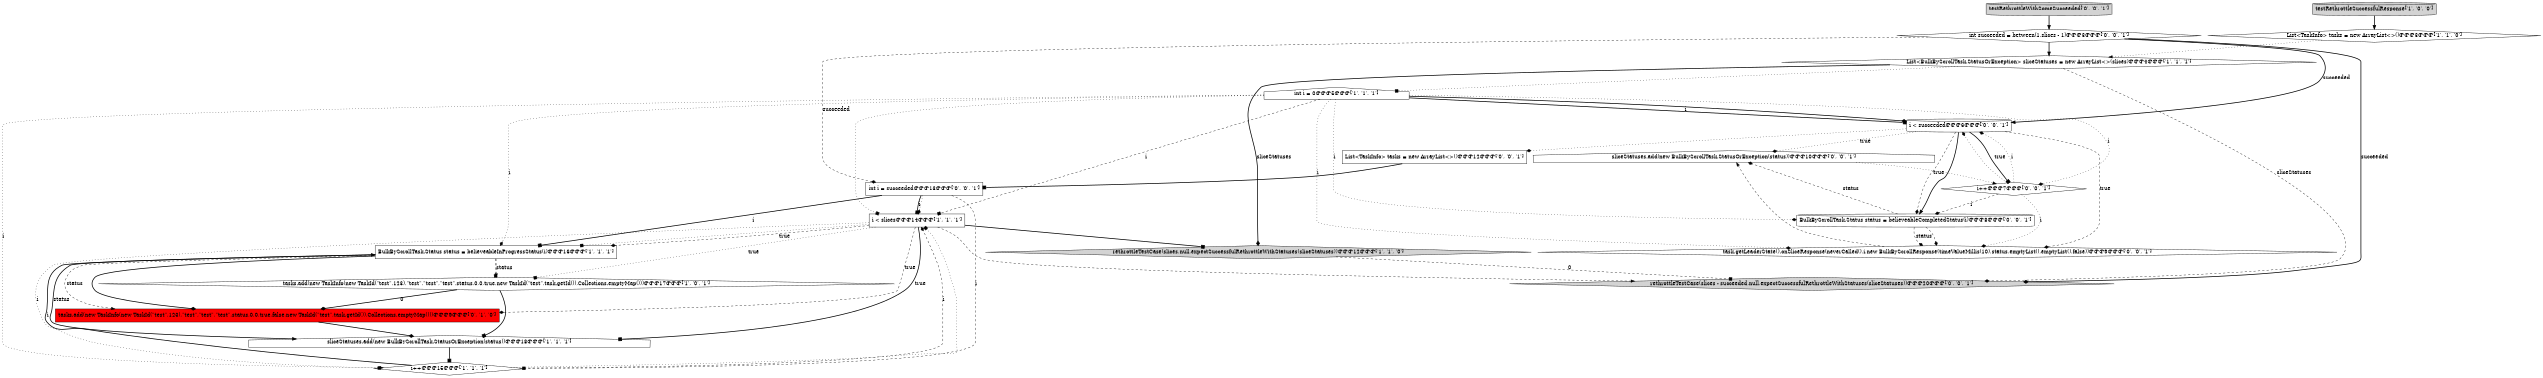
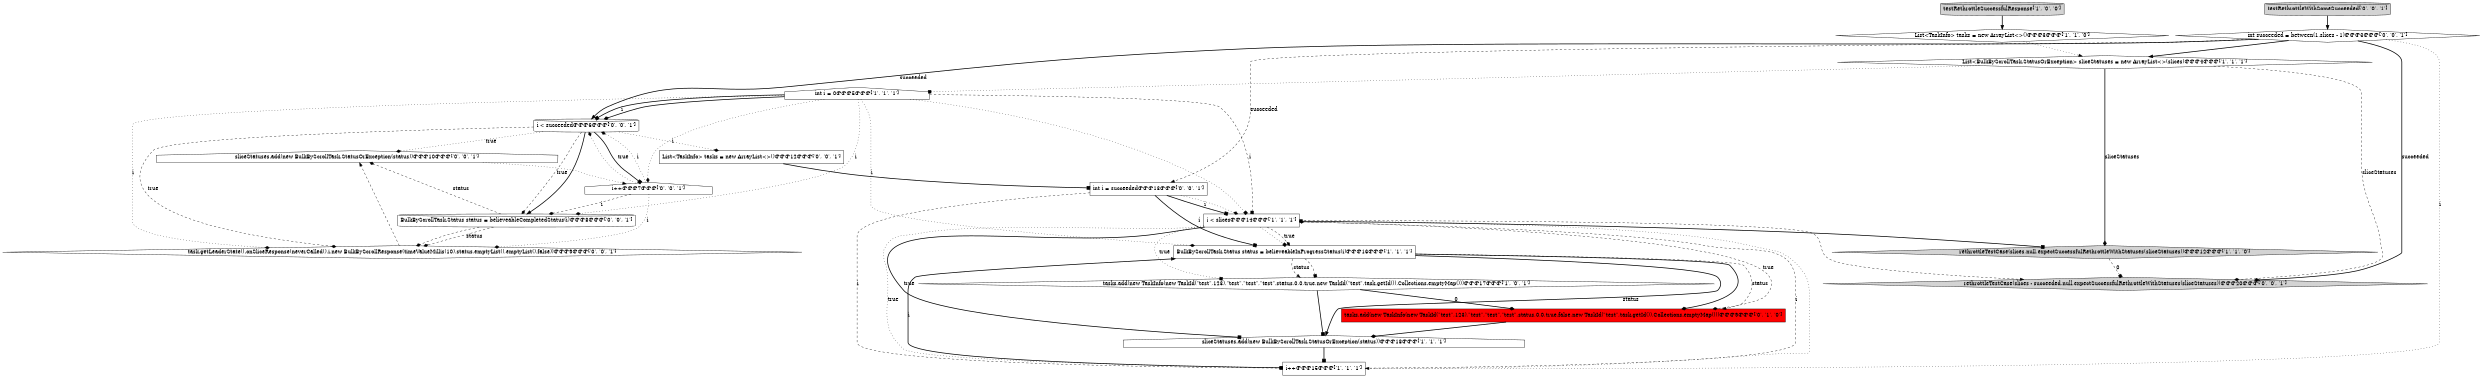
edge "int succeeded = between(1,slices - 1)@@@3@@@['0', '0', '1']" -> "int i = succeeded@@@13@@@['0', '0', '1']": arrowhead diamond -> normal
edge "int i = 0@@@5@@@['1', '1', '1']" -> "i++@@@15@@@['1', '1', '1']": now "int succeeded = between(1,slices - 1)@@@3@@@['0', '0', '1']" -> "i++@@@15@@@['1', '1', '1']"
node "i++@@@7@@@['0', '0', '1']": shape diamond -> house
edge "i < slices@@@14@@@['1', '1', '1']" -> "i++@@@15@@@['1', '1', '1']": label "i" -> "true"
node "i++@@@15@@@['1', '1', '1']": shape diamond -> box
